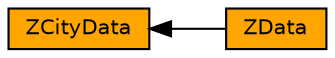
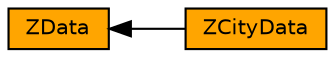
edge "ZData" -> "ZCityData": reversed
